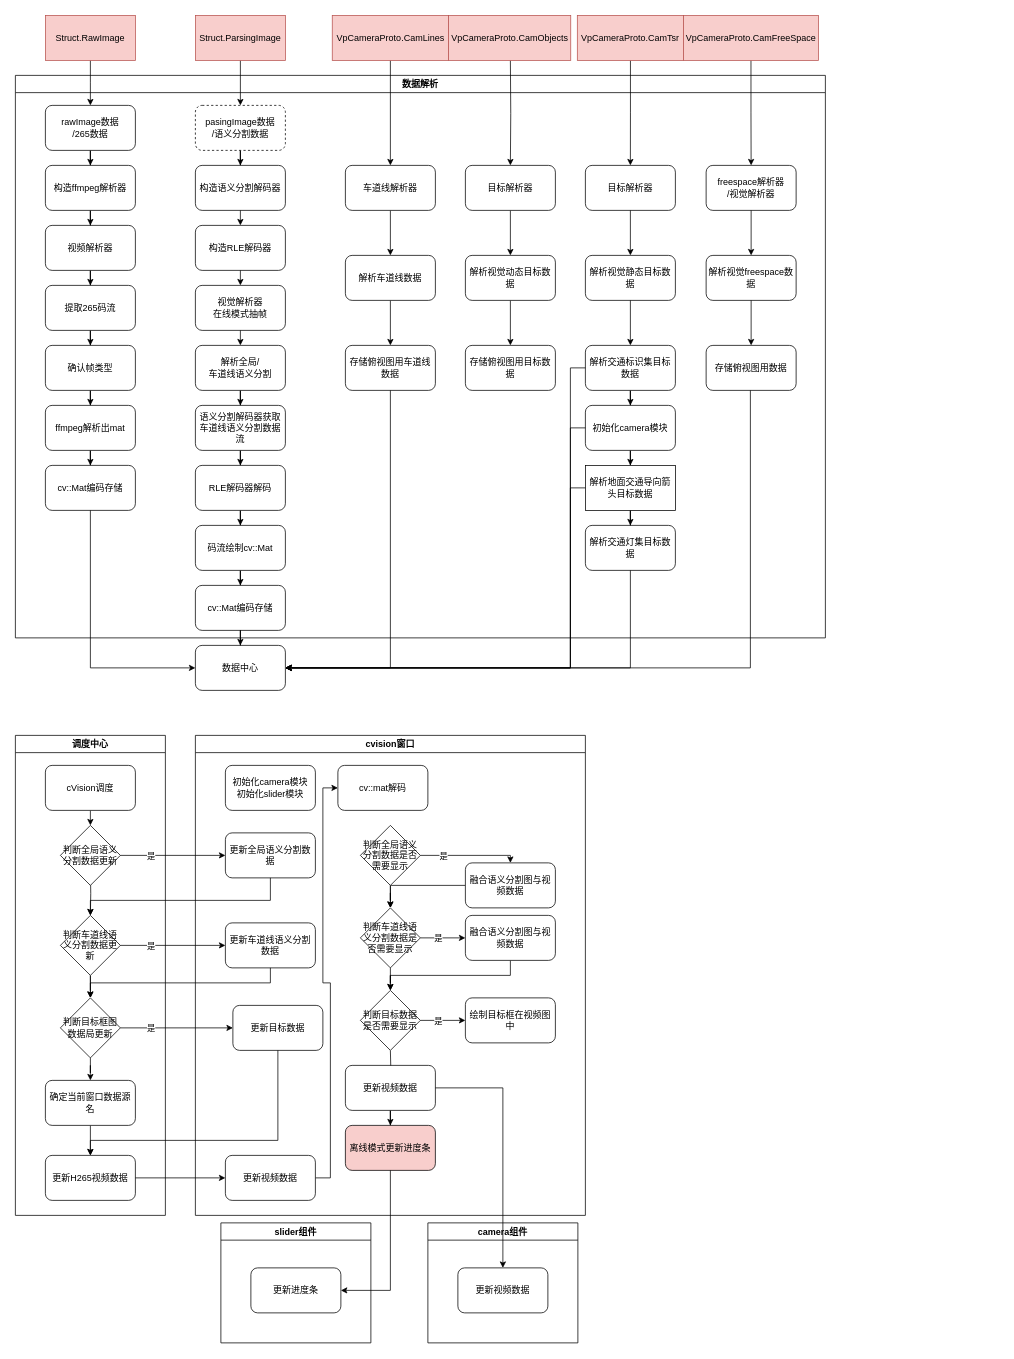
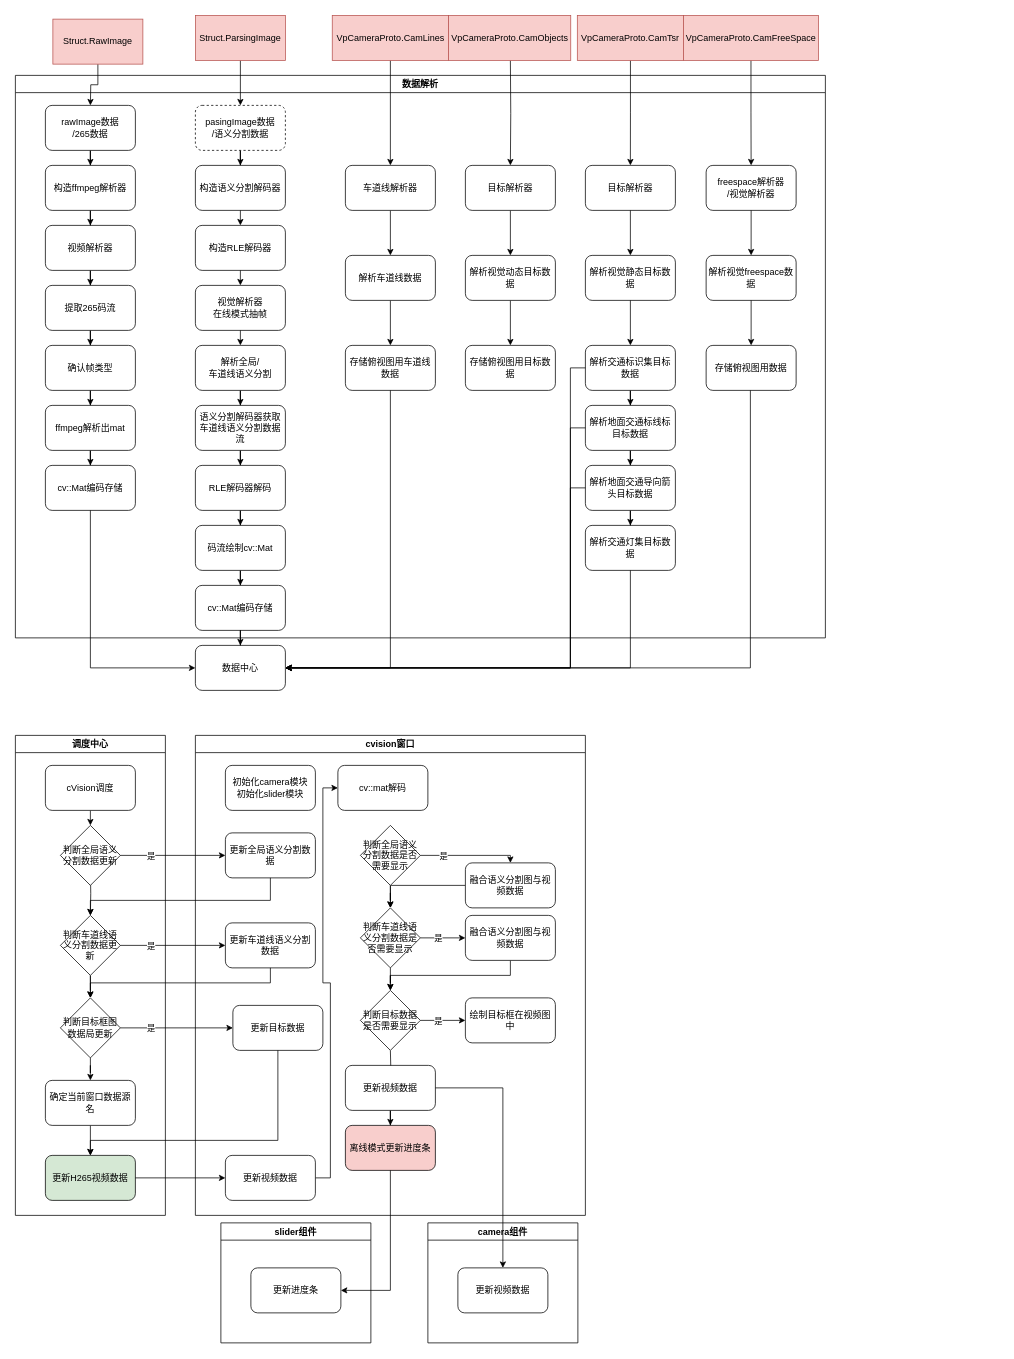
node "Struct.RawImage": moved (90, 38) -> (98, 42)
node "初始化camera模块": label "初始化camera模块" -> "解析地面交通标线标目标数据"
node "解析地面交通导向箭头目标数据": shape rectangle -> rounded rectangle
node "更新H265视频数据": fillcolor #ffffff -> #d5e8d4
